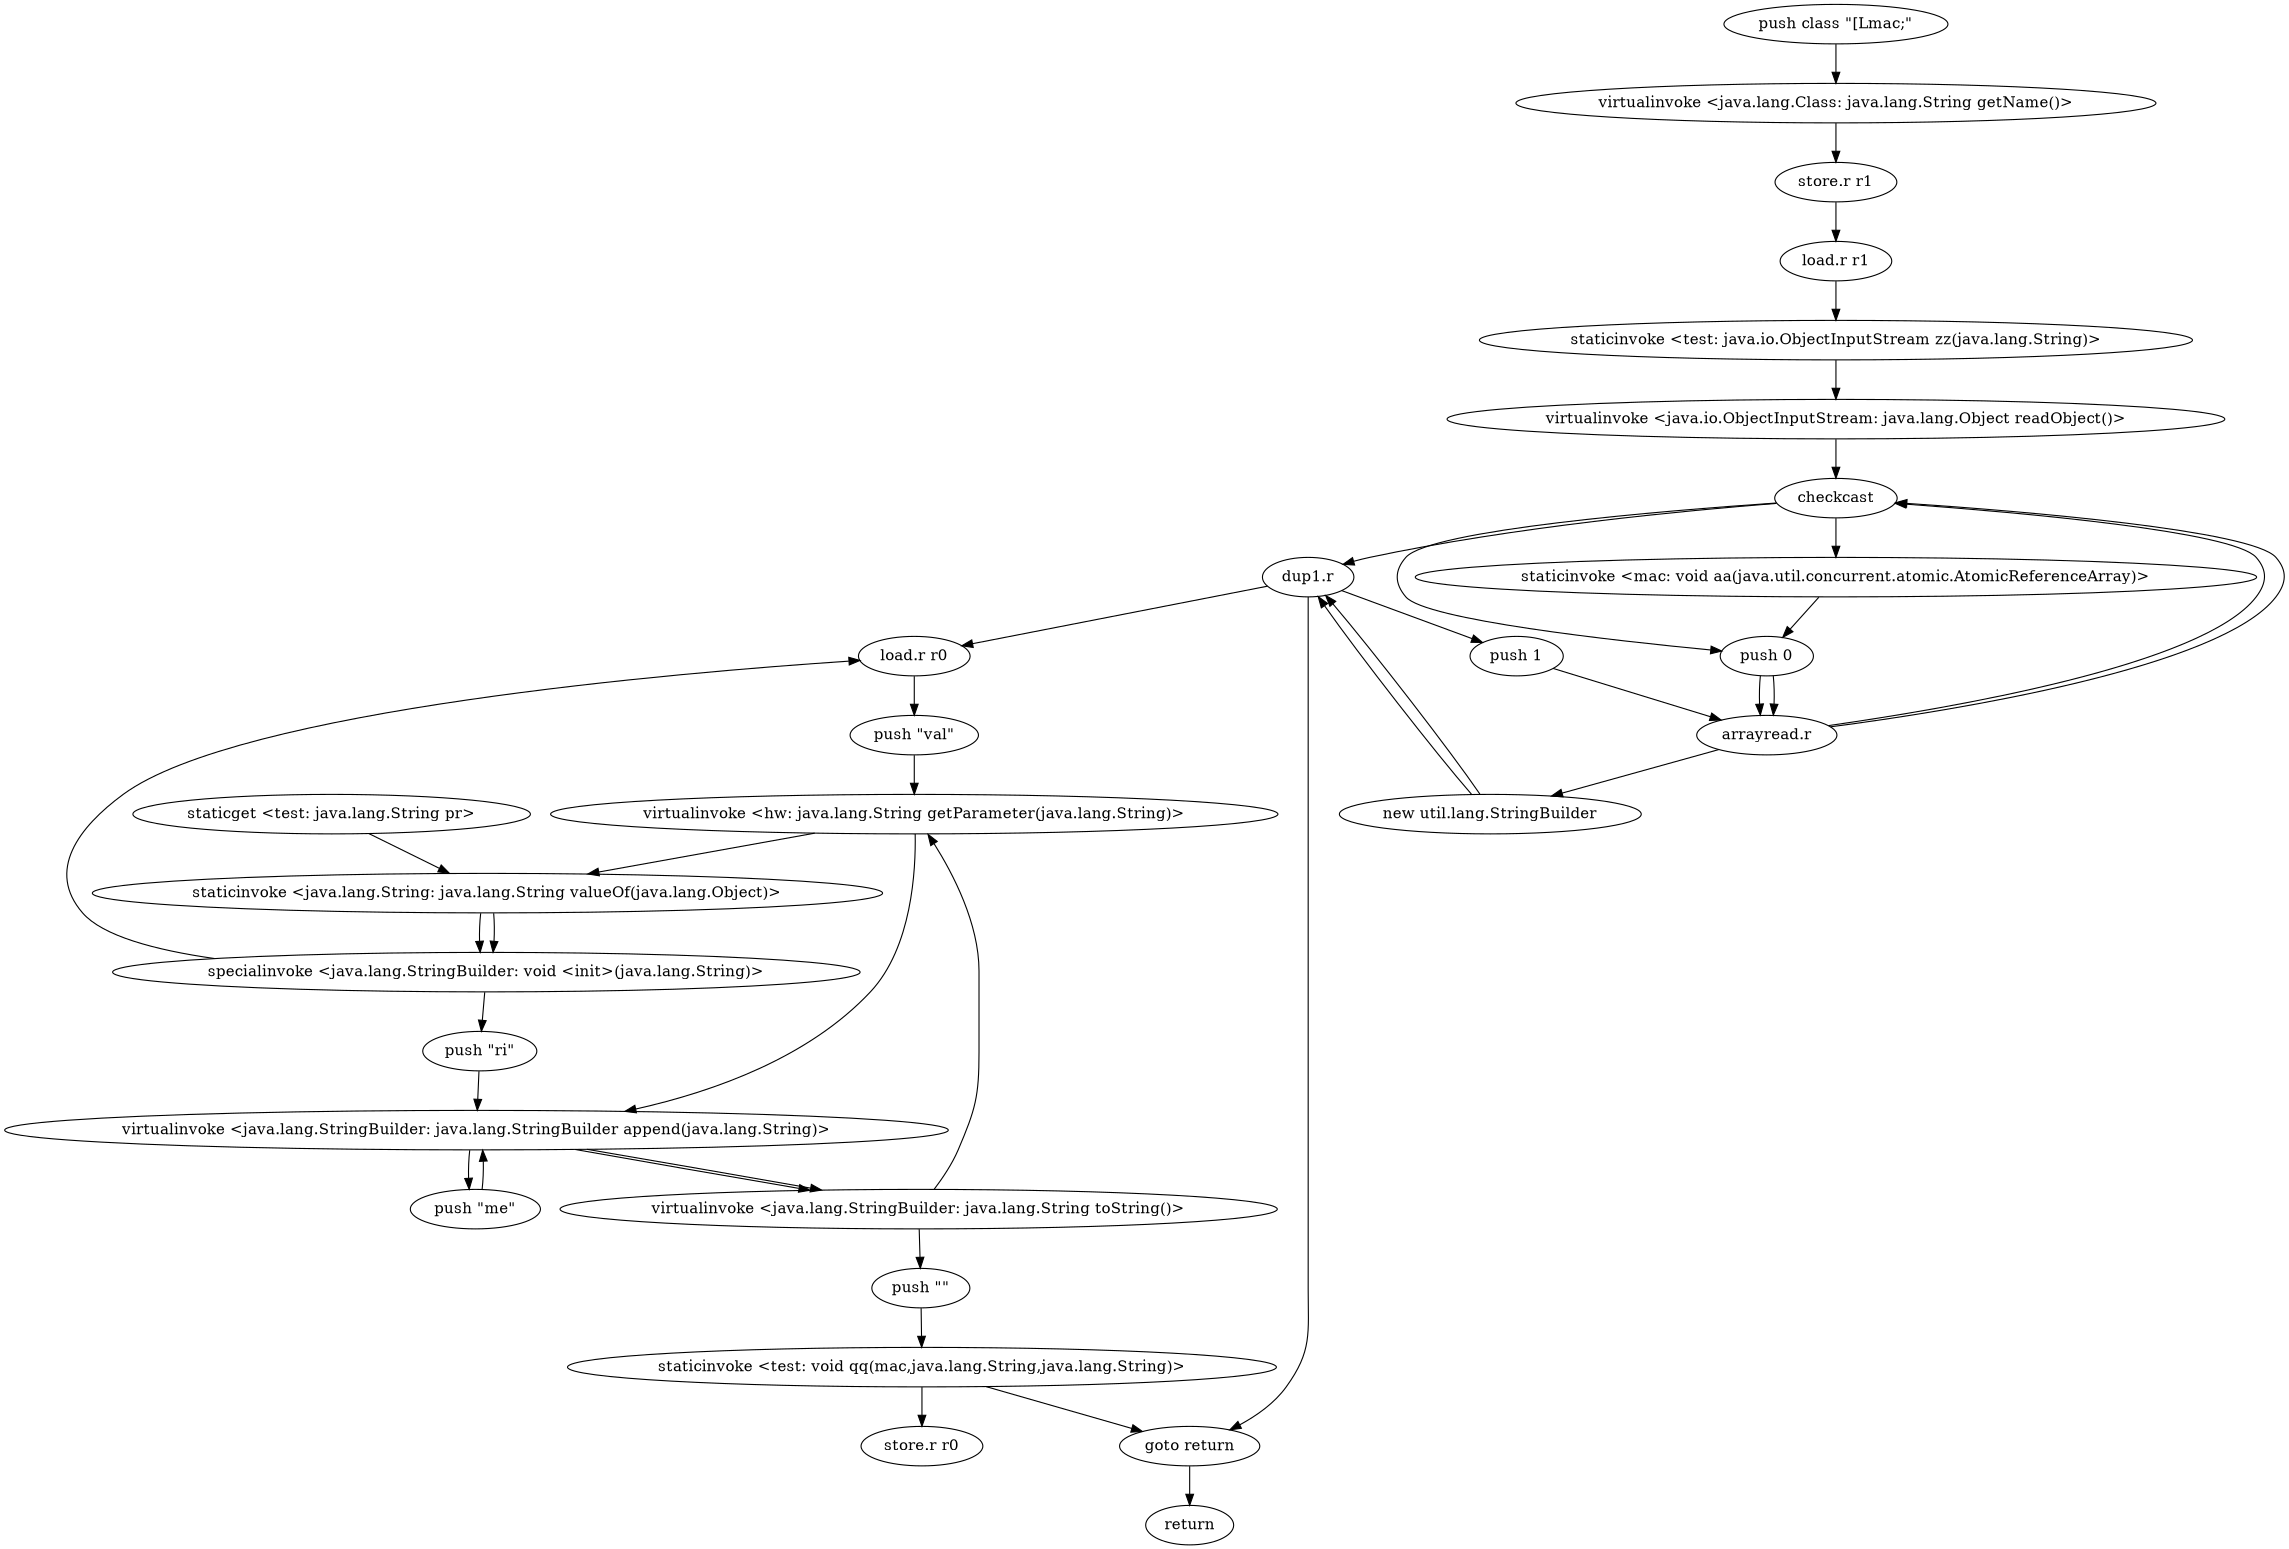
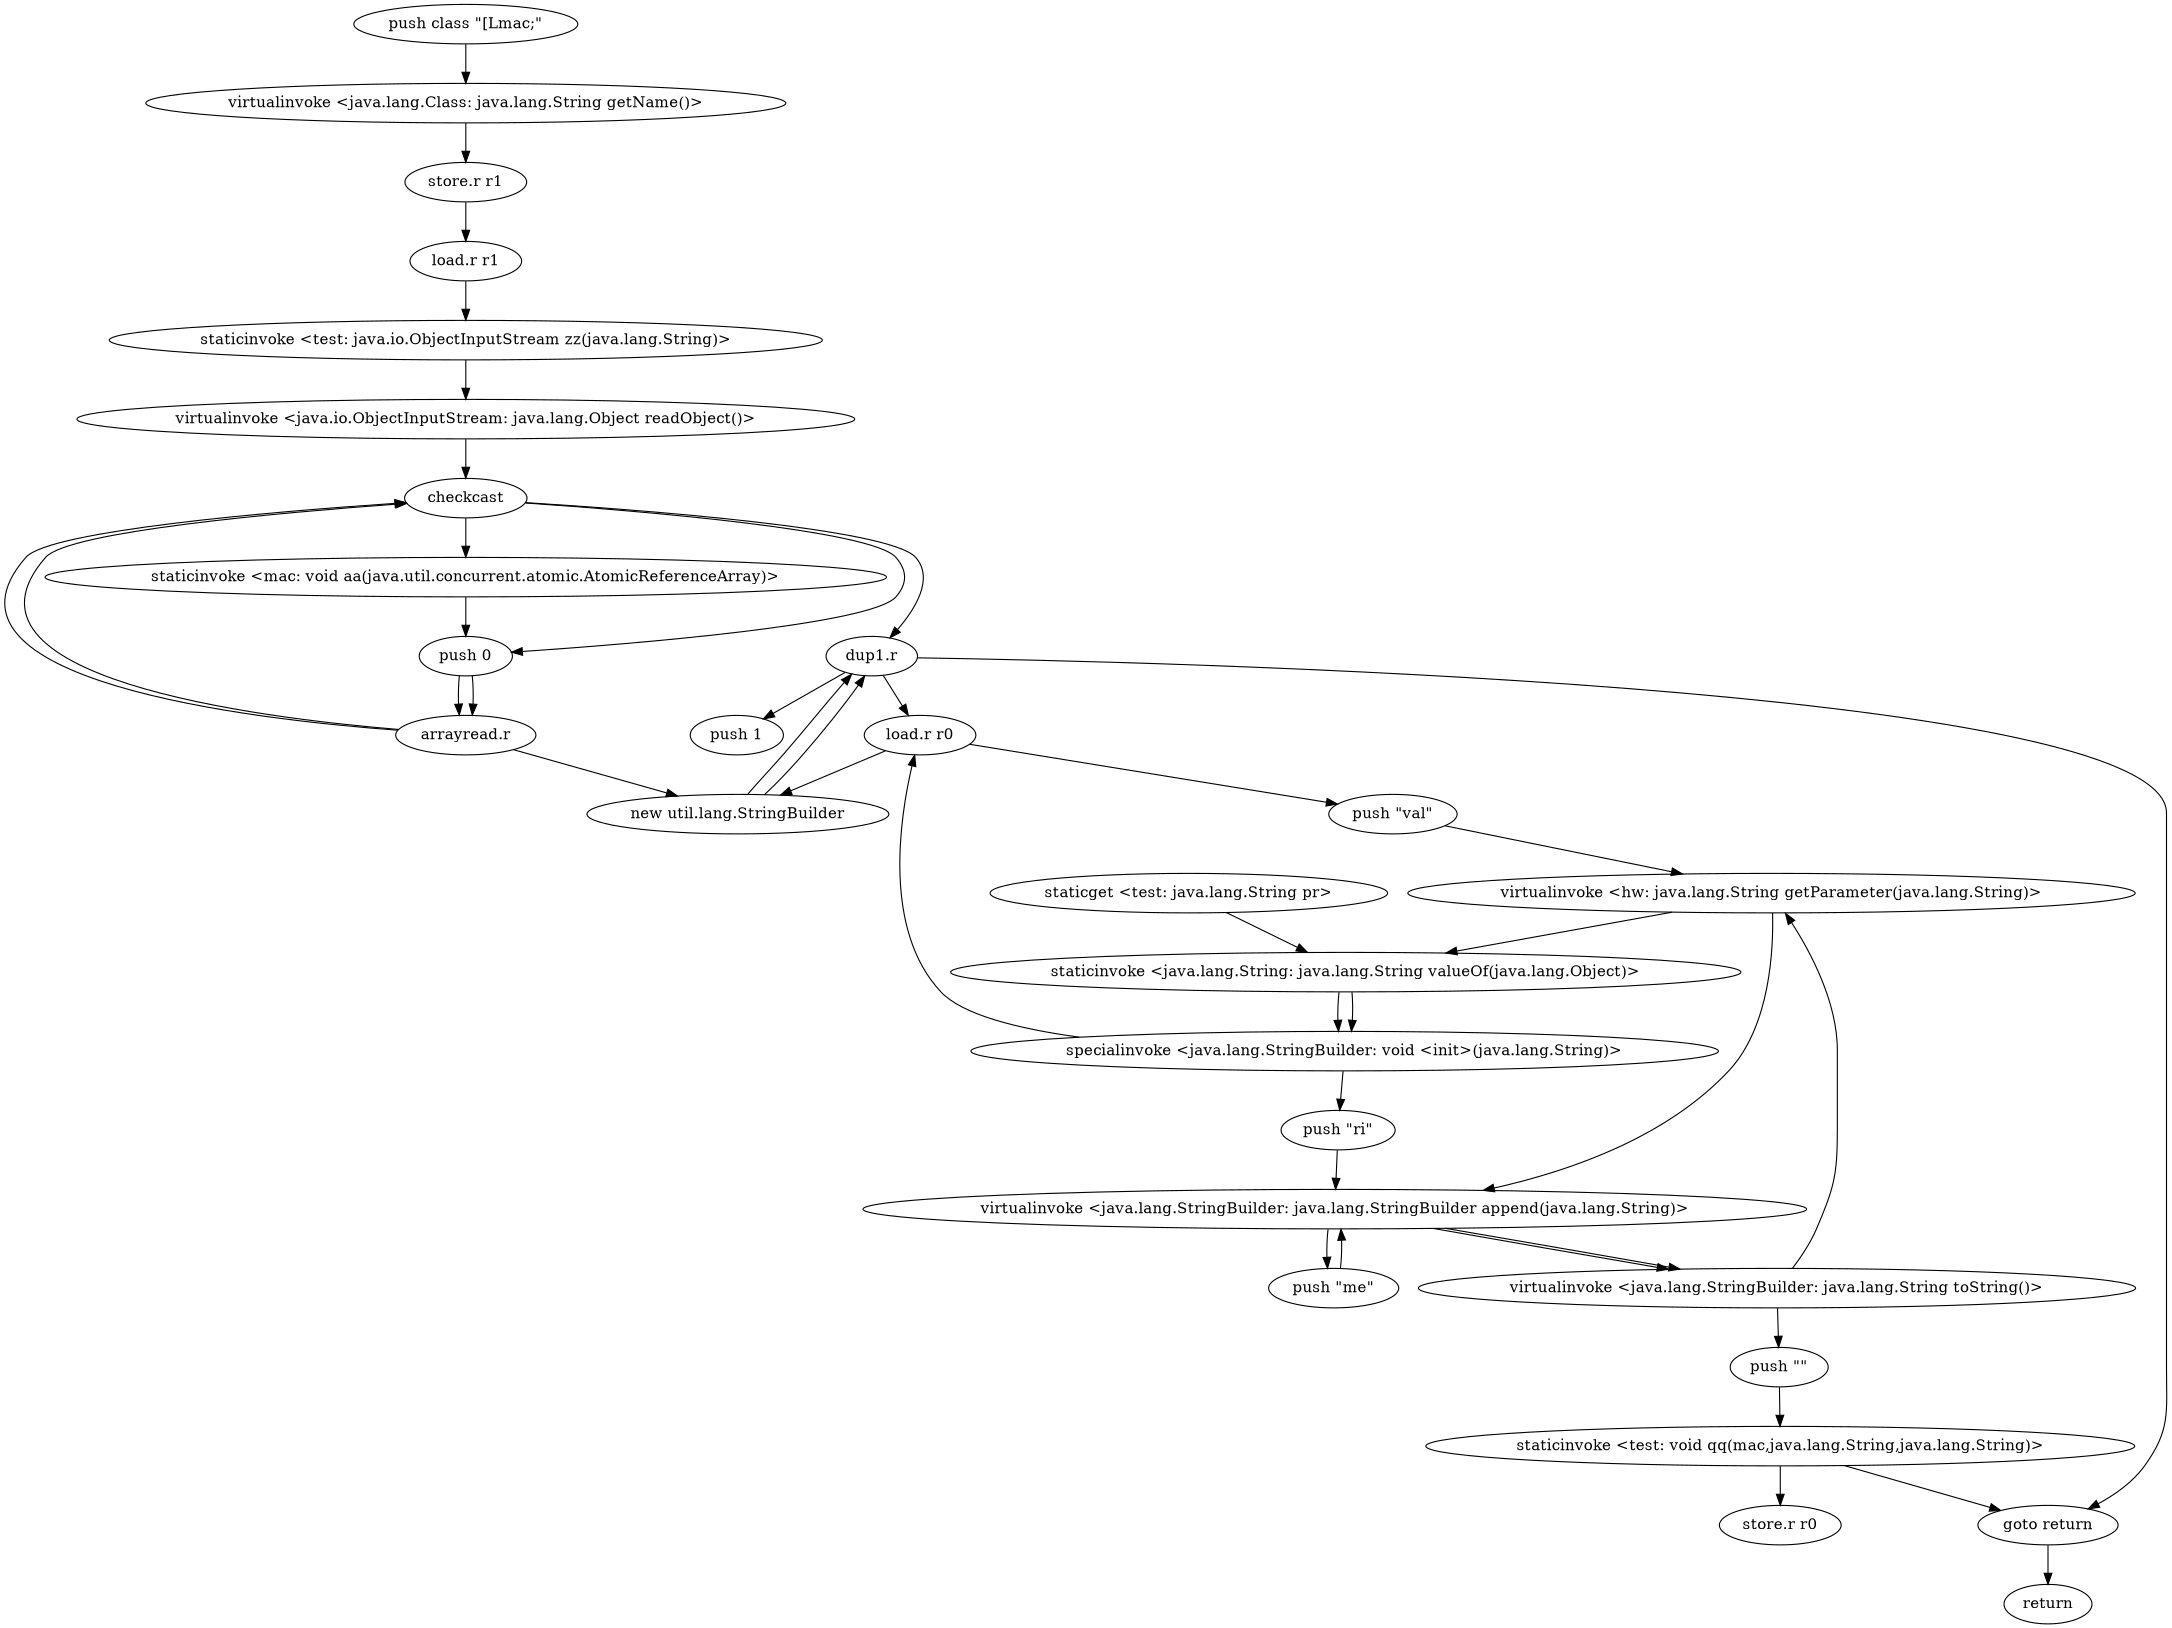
edge "push 1" -> "arrayread.r": removed
edge "load.r r0" -> "new util.lang.StringBuilder": added
